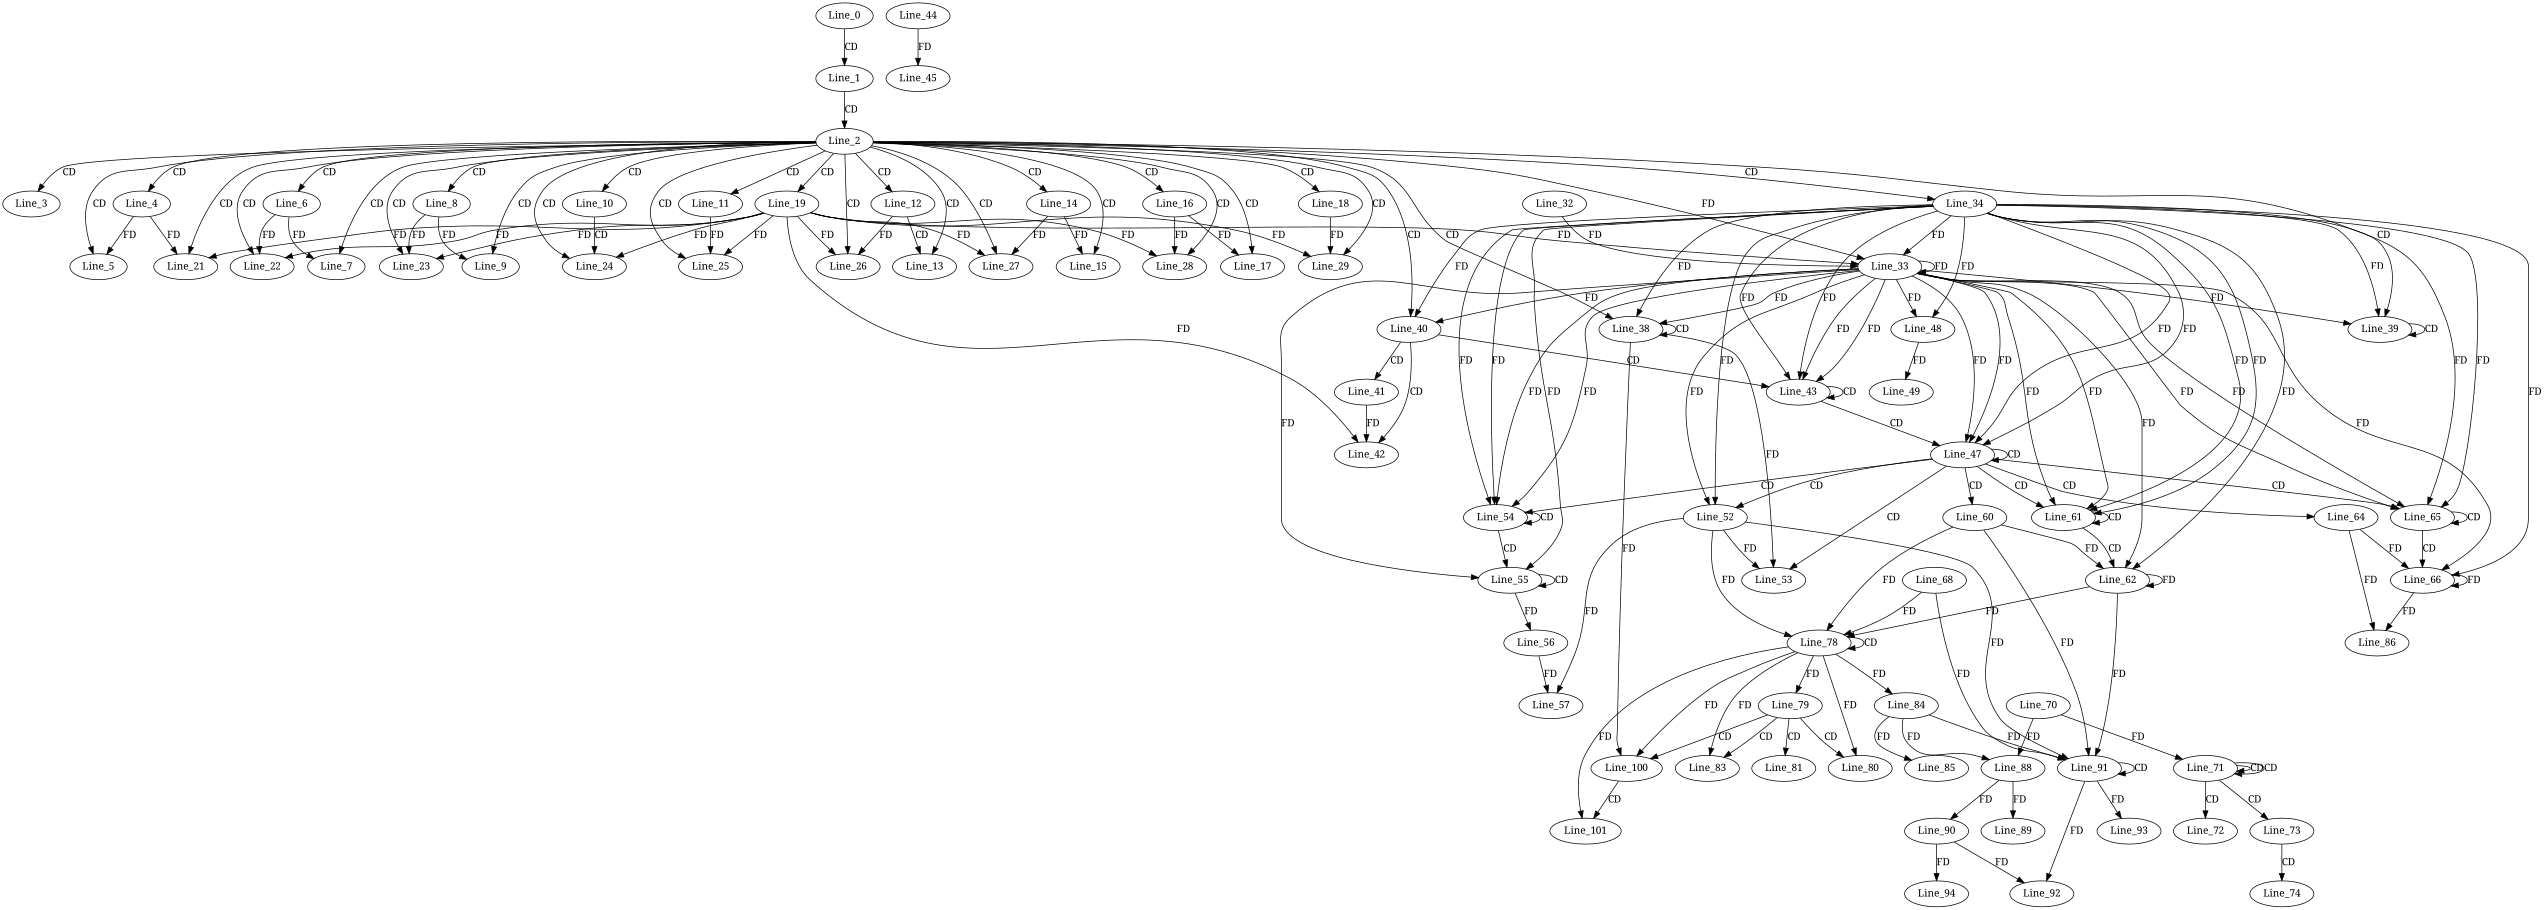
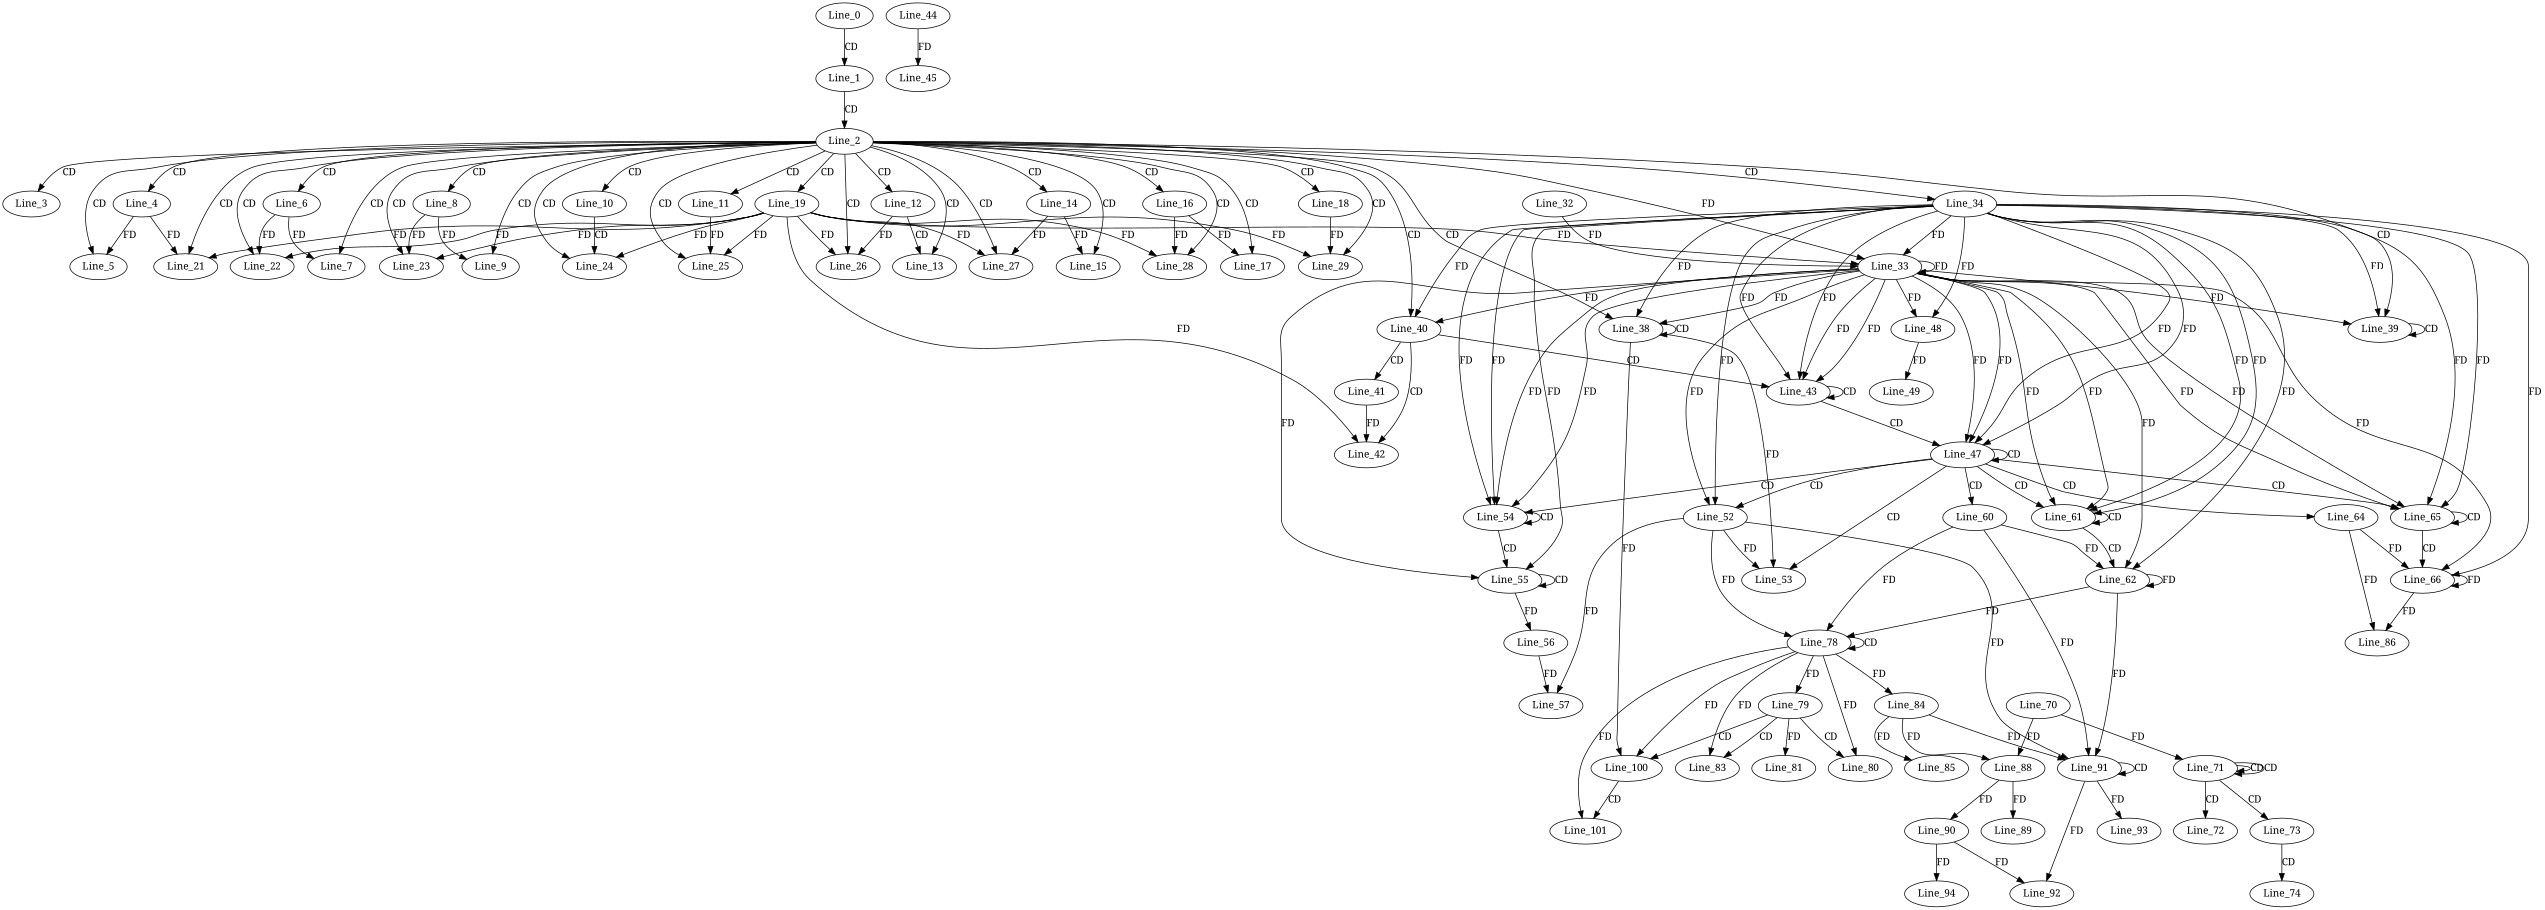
node "Line_68": removed
edge "Line_79" -> "Line_81": label "CD" -> "FD"
